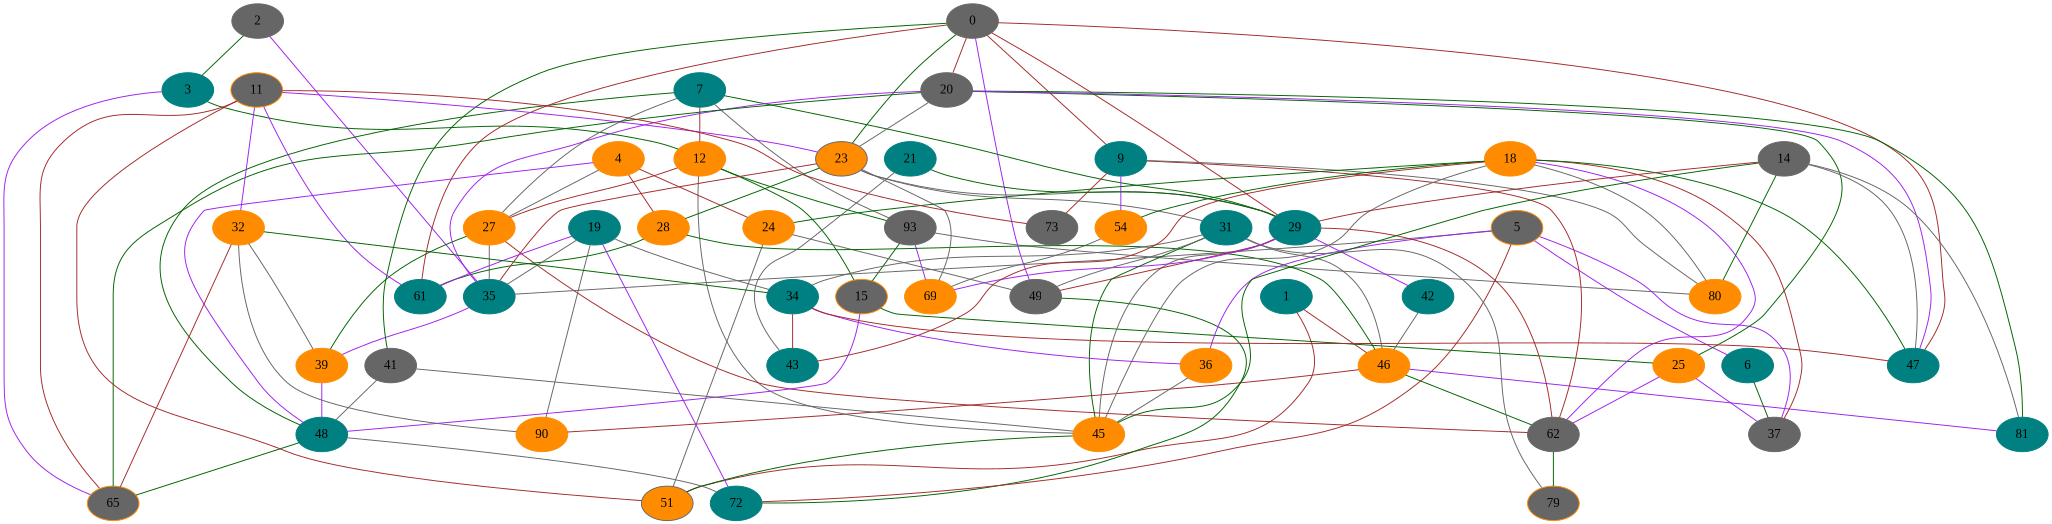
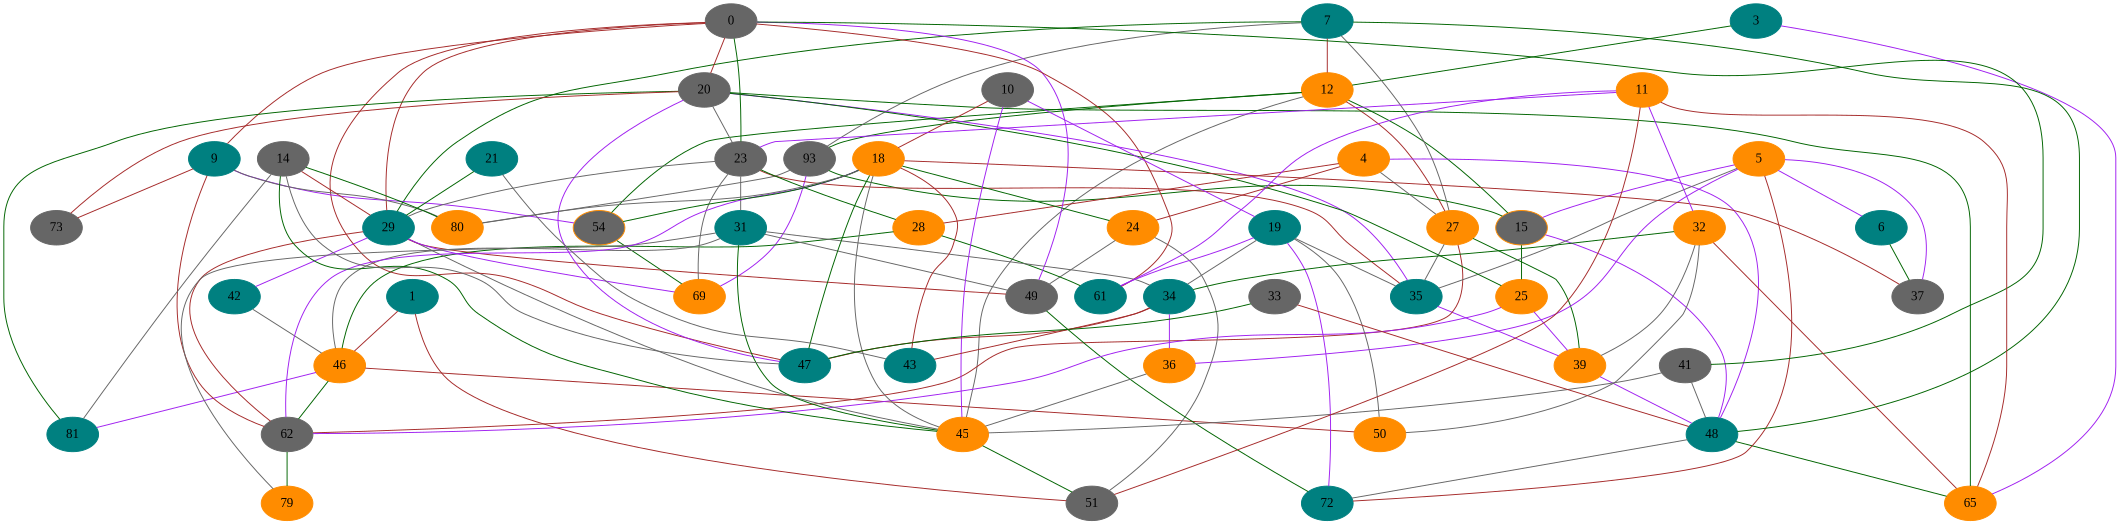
node "2": removed
node "11": fillcolor gray40 -> darkorange
node "10": added
edge "11" -- "73": now "20" -- "73"
edge "12" -- "54": added
node "23": fillcolor darkorange -> gray40
edge "5" -- "15": added
node "54": fillcolor darkorange -> gray40
node "5": fillcolor gray40 -> darkorange
edge "54" -- "69": color gray40 -> darkgreen
node "33": added
edge "25" -- "37": now "25" -- "39"
node "90": label "90" -> "50"
node "65": fillcolor gray40 -> darkorange
node "51": fillcolor darkorange -> gray40
node "79": fillcolor gray40 -> darkorange
